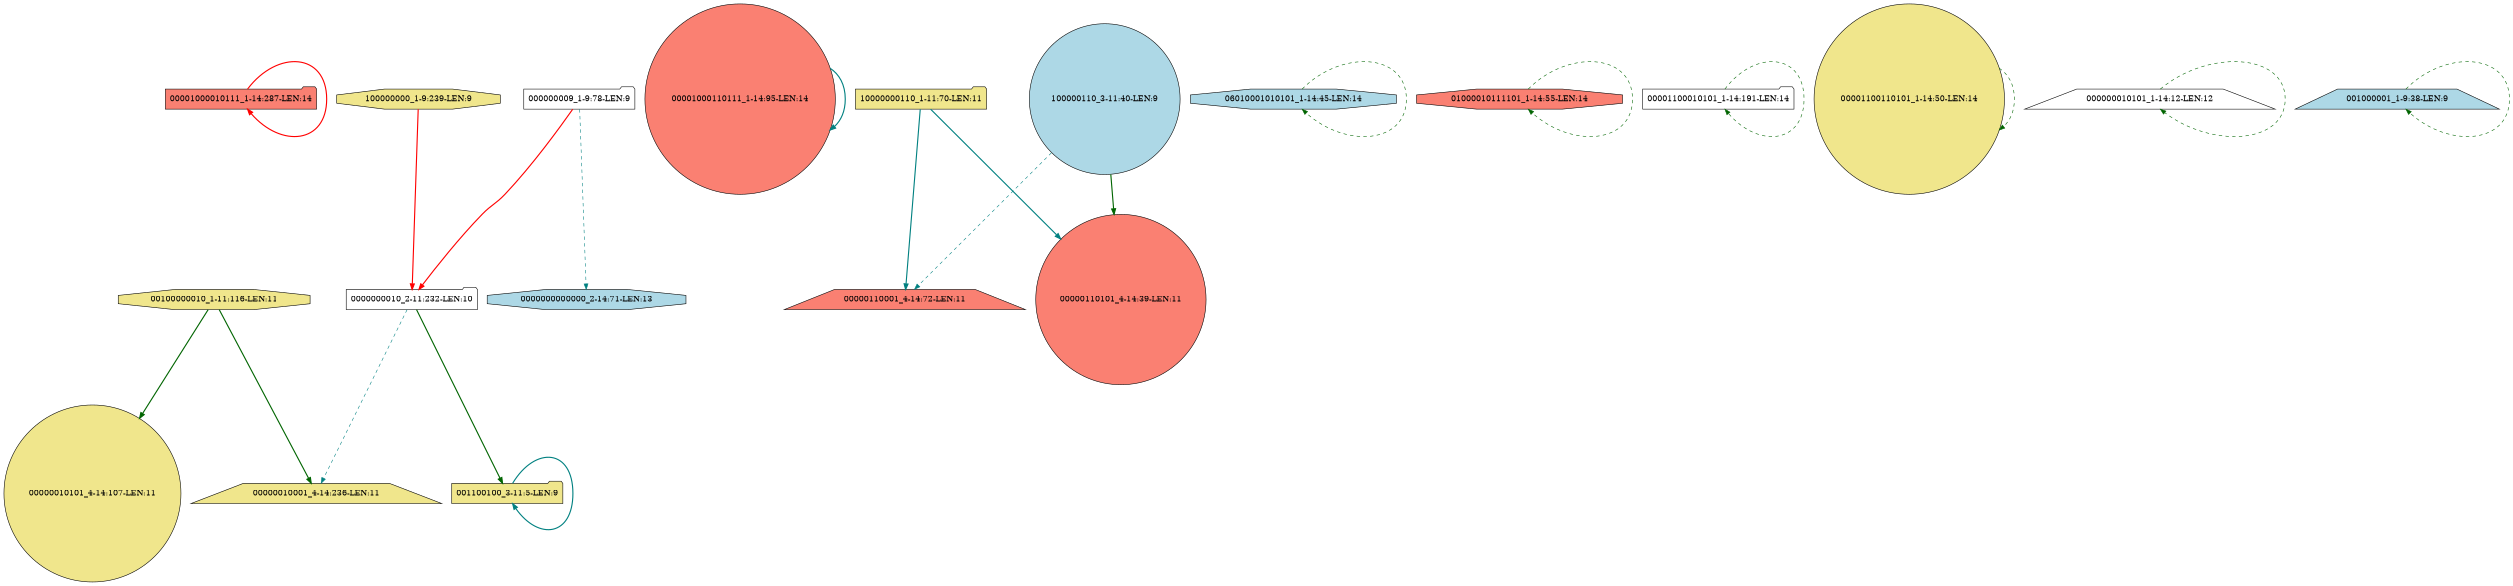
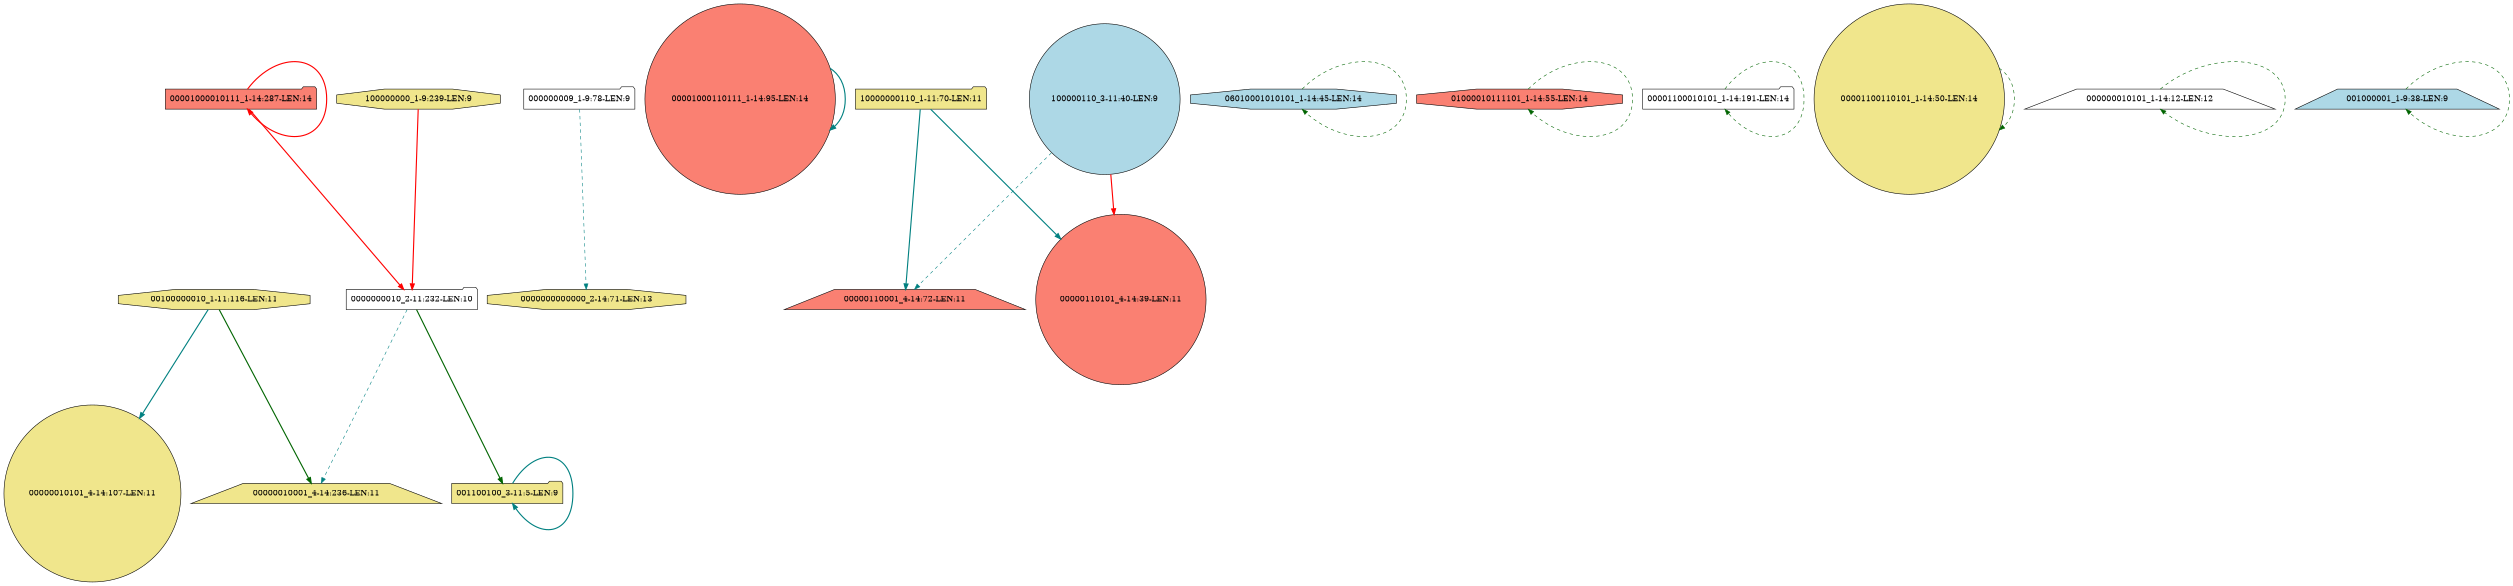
edge "100000110_3-11:40-LEN:9" -> "00000110101_4-14:39-LEN:11": color darkgreen -> red
edge "000000009_1-9:78-LEN:9" -> "0000000010_2-11:232-LEN:10": now "00001000010111_1-14:287-LEN:14" -> "0000000010_2-11:232-LEN:10"
node "0000000000000_2-14:71-LEN:13": fillcolor lightblue -> khaki
edge "00100000010_1-11:116-LEN:11" -> "00000010101_4-14:107-LEN:11": color darkgreen -> teal
